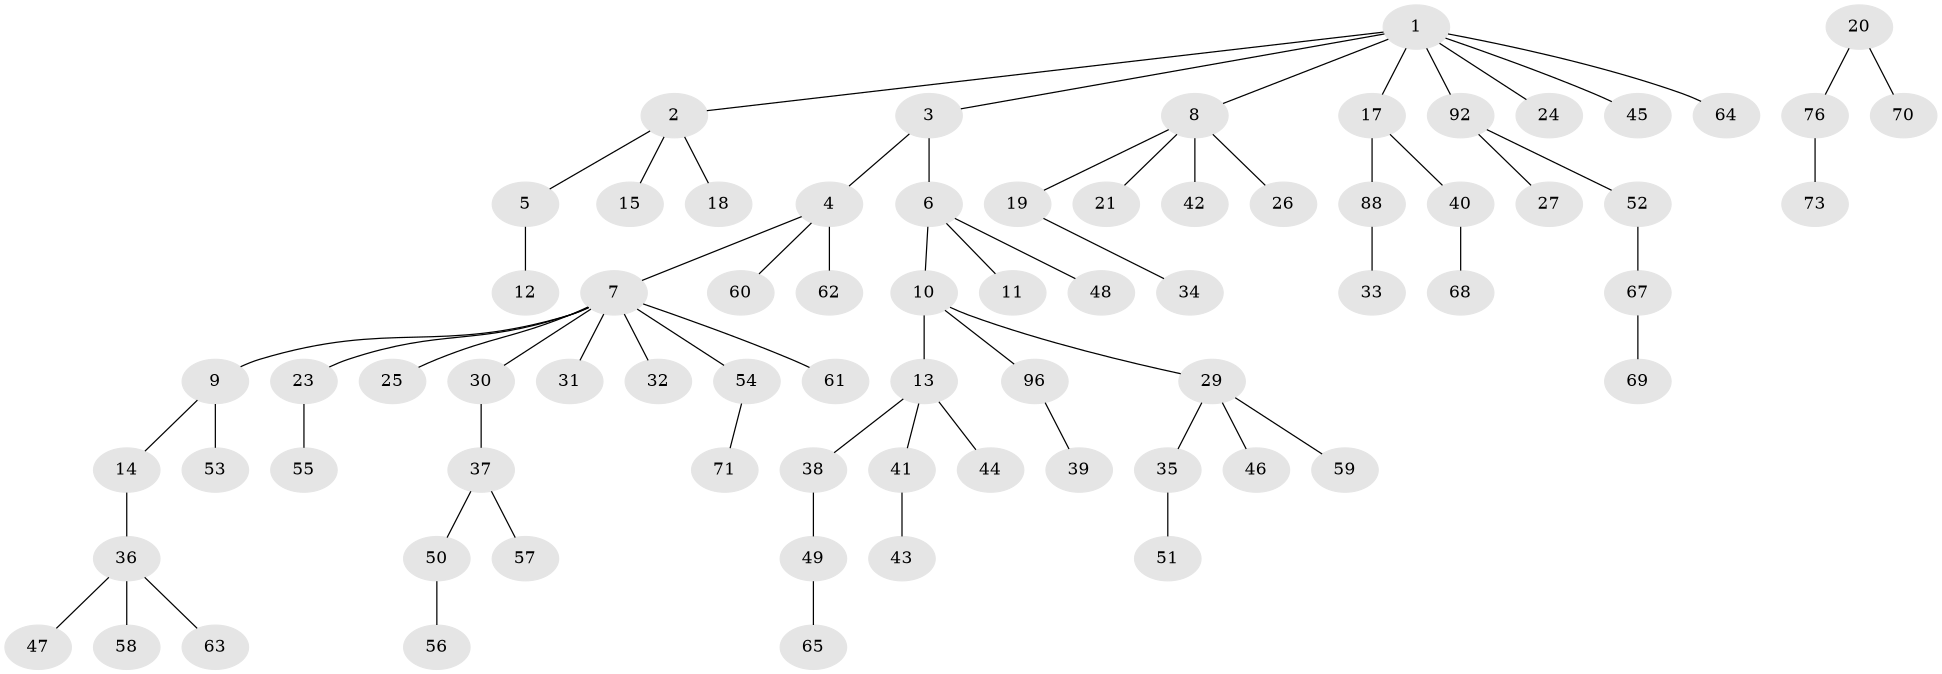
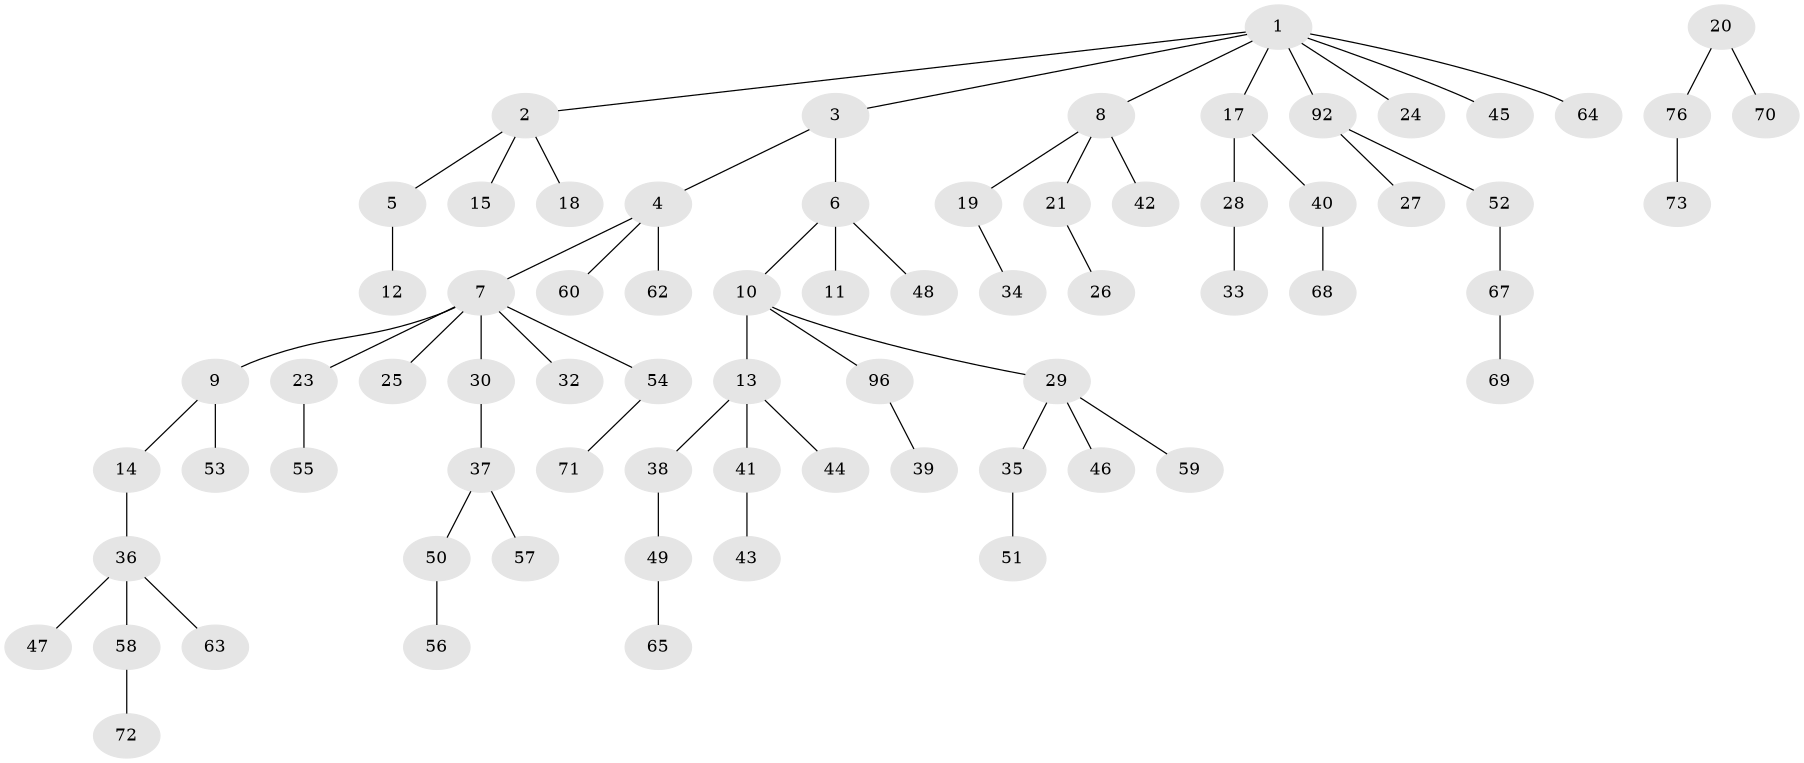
edge "8" -- "26": now "21" -- "26"
node "88": label "88" -> "28"
node "31": removed
node "61": removed
node "72": added
